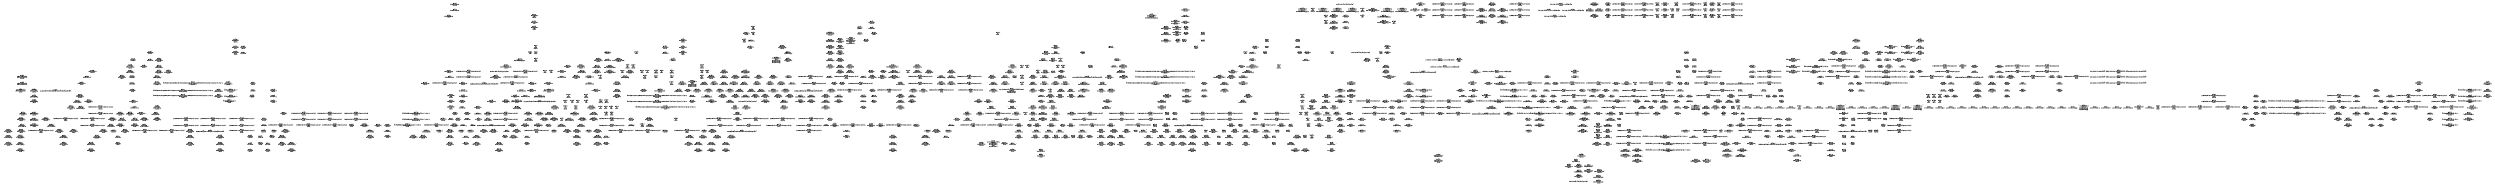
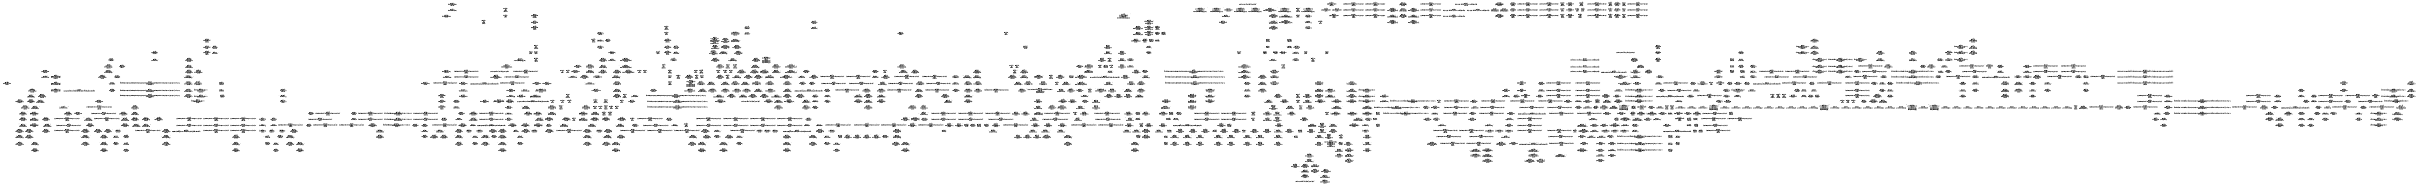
node "CE0x460e810": removed
